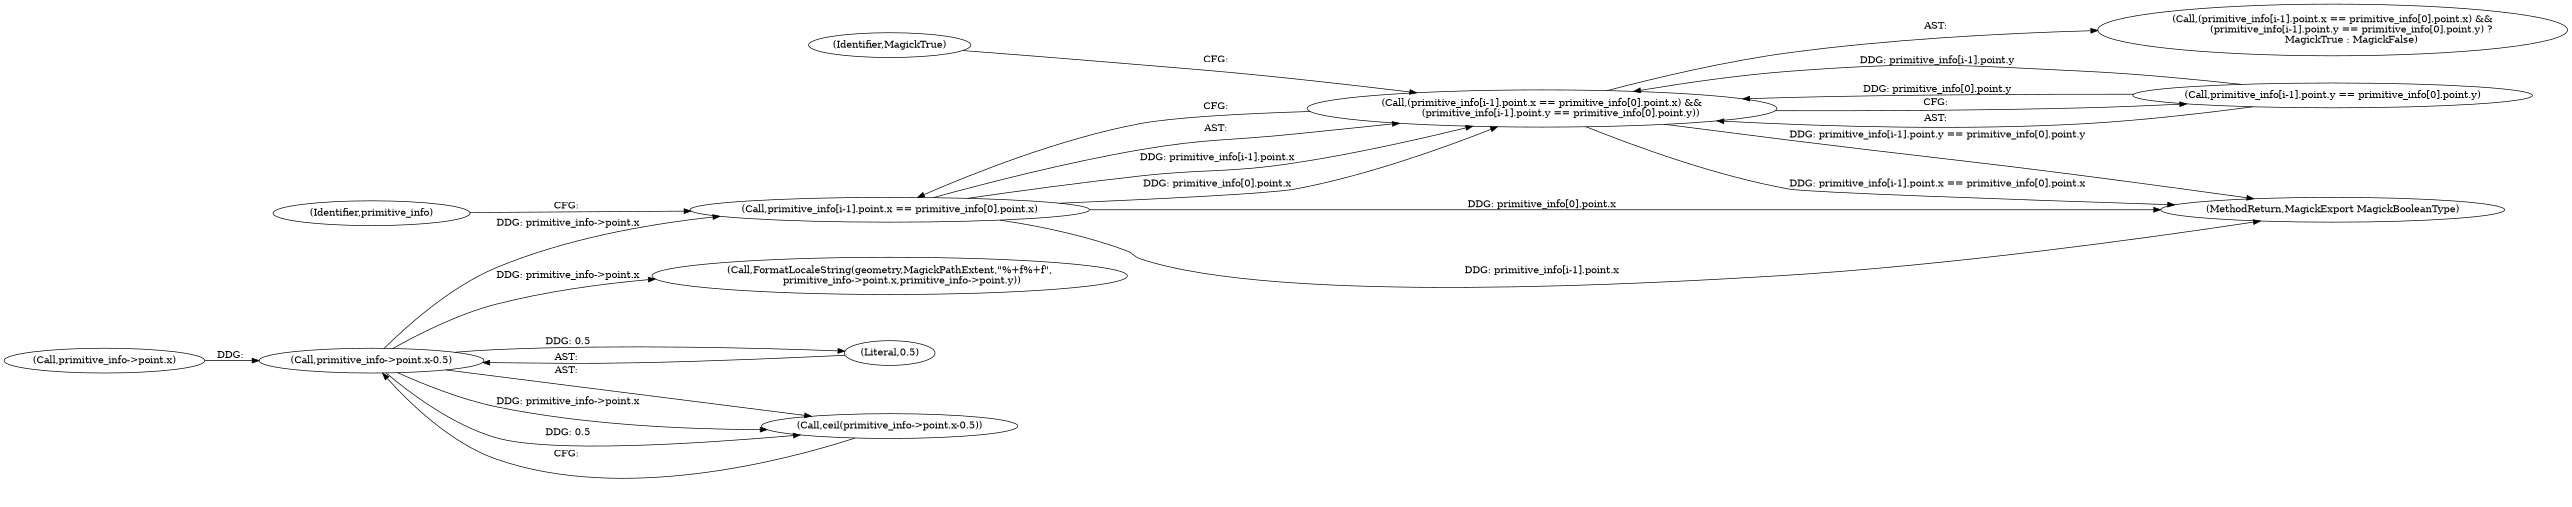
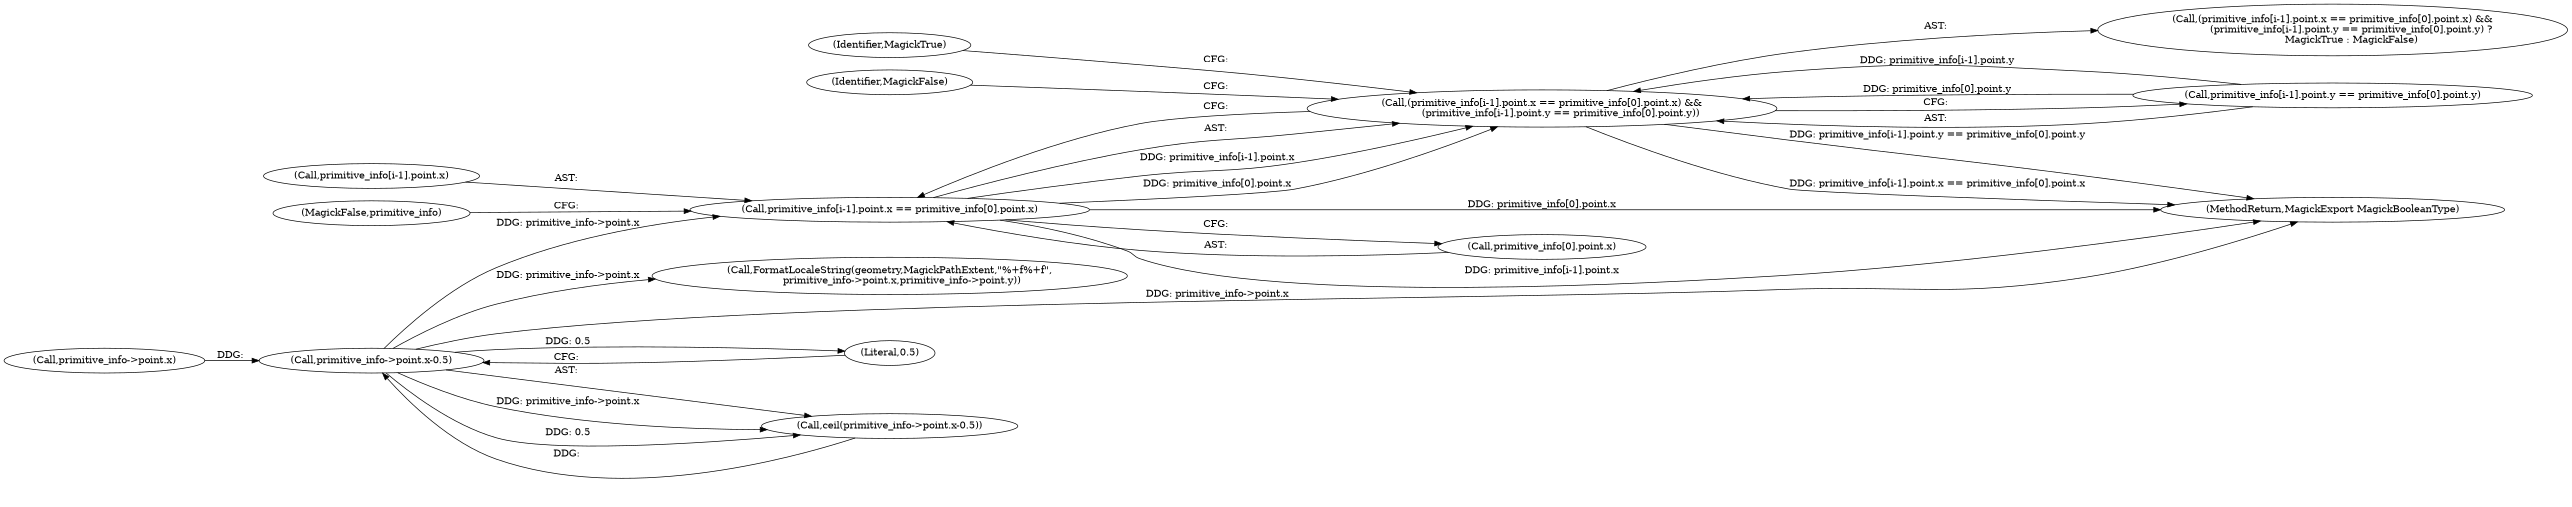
node "(Identifier,MagickFalse)": added
node "(Call,primitive_info[i-1].point.x)": added
node "(Identifier,primitive_info)": label "(Identifier,primitive_info)" -> "(MagickFalse,primitive_info)"
node "(Call,primitive_info[0].point.x)": added
edge "(Call,primitive_info->point.x-0.5)" -> "(MethodReturn,MagickExport MagickBooleanType)": added, label "DDG: primitive_info->point.x"
edge "(Literal,0.5)" -> "(Call,primitive_info->point.x-0.5)": label "AST: " -> "CFG: "
edge "(Call,ceil(primitive_info->point.x-0.5))" -> "(Call,primitive_info->point.x-0.5)": label "CFG: " -> "DDG: "
